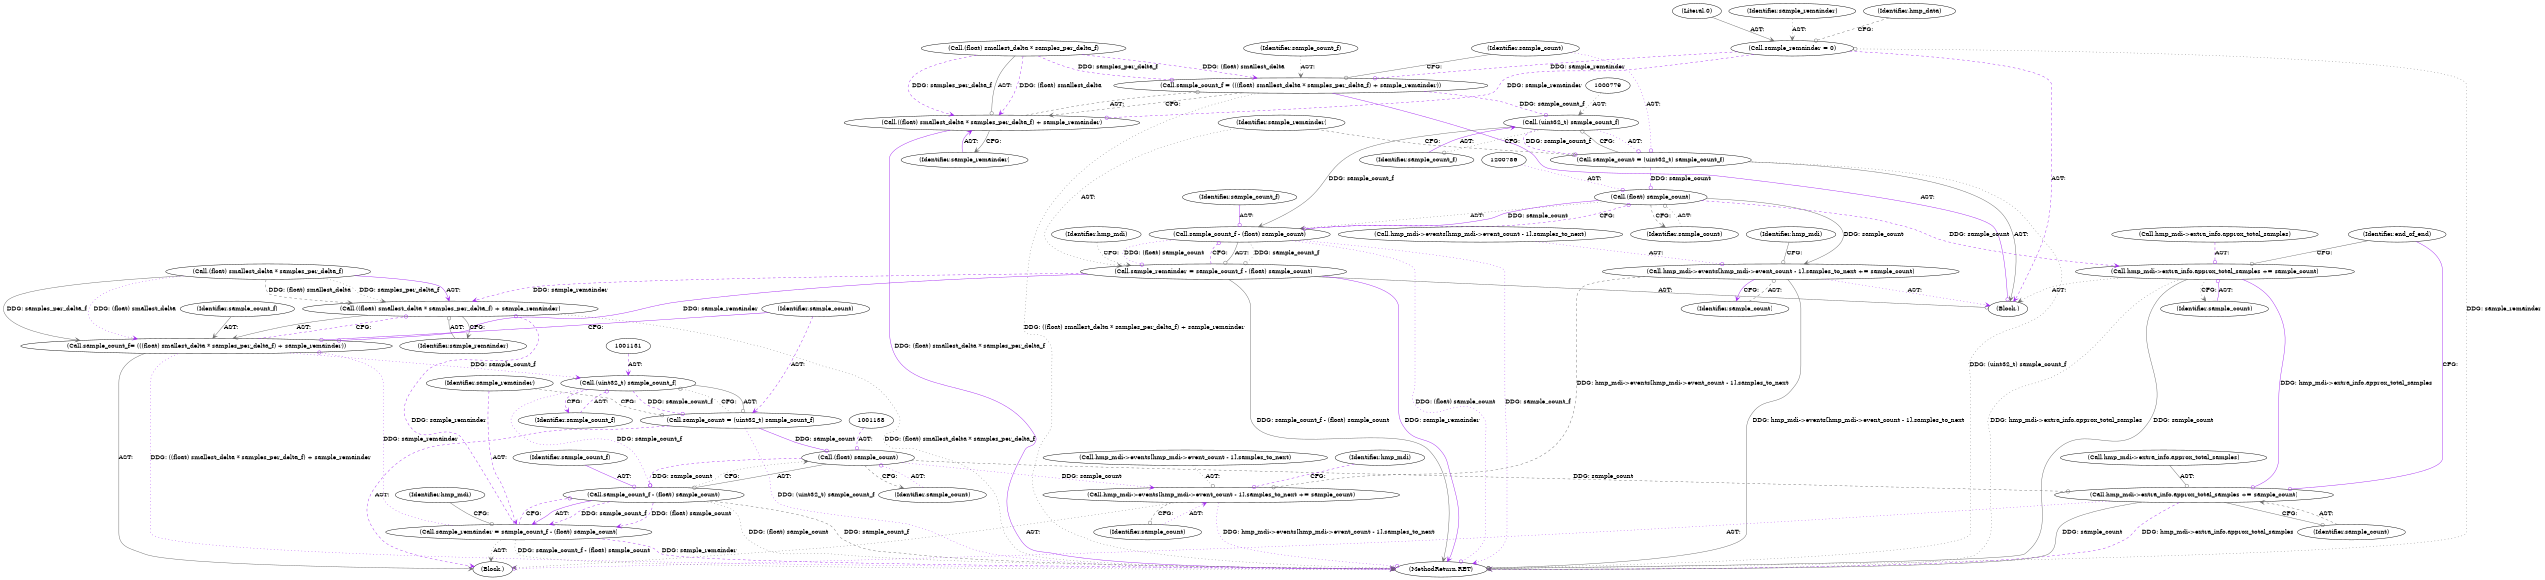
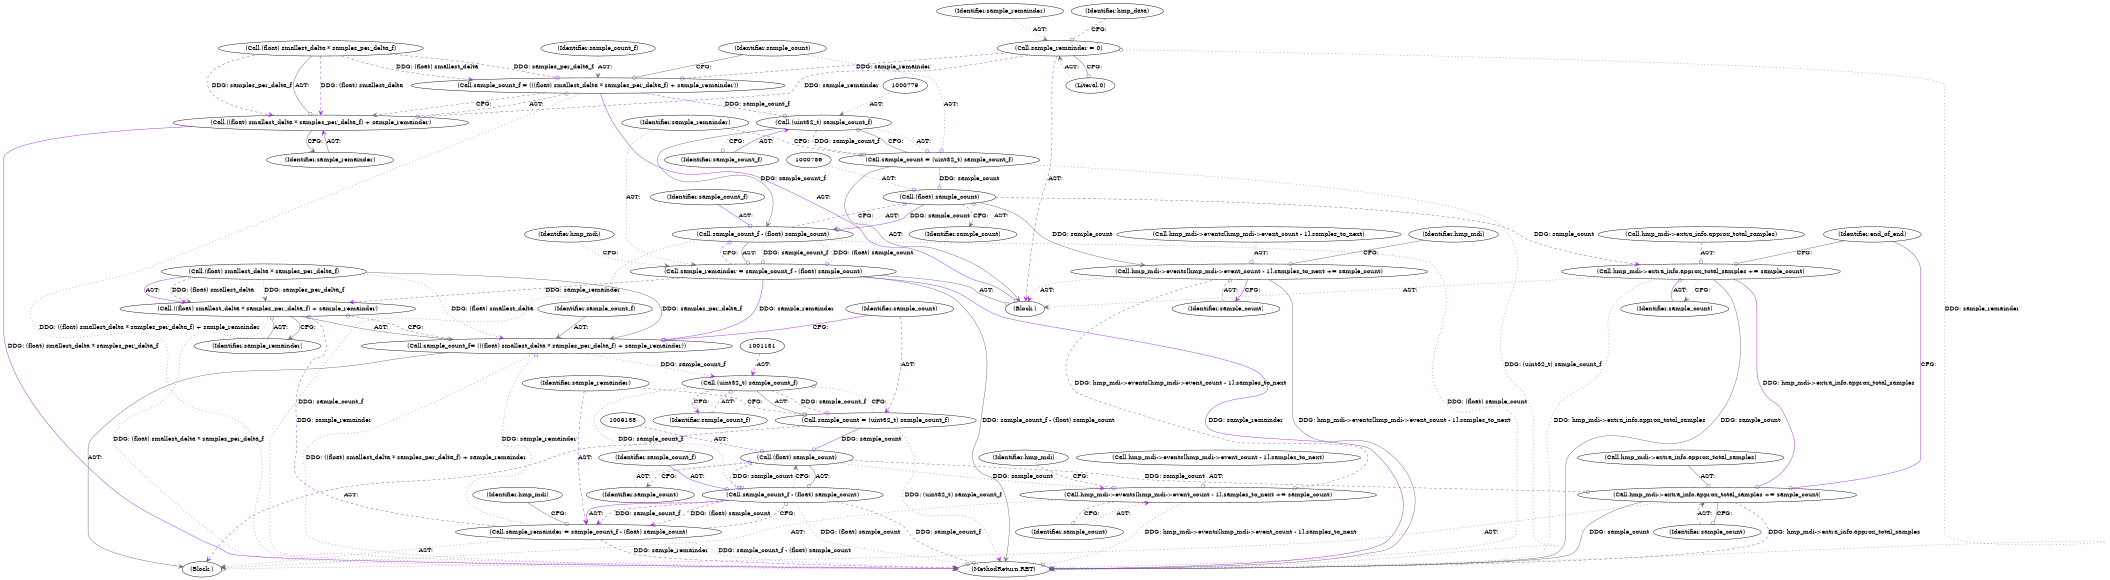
edge "(Literal,0)" -> "(Call,sample_remainder = 0)": style solid -> dotted
edge "(Call,sample_remainder = 0)" -> "(Literal,0)": added, label "CFG:"
node "1200786": label "1200786" -> "1000786"
node "1001138": label "1001138" -> "1009138"
